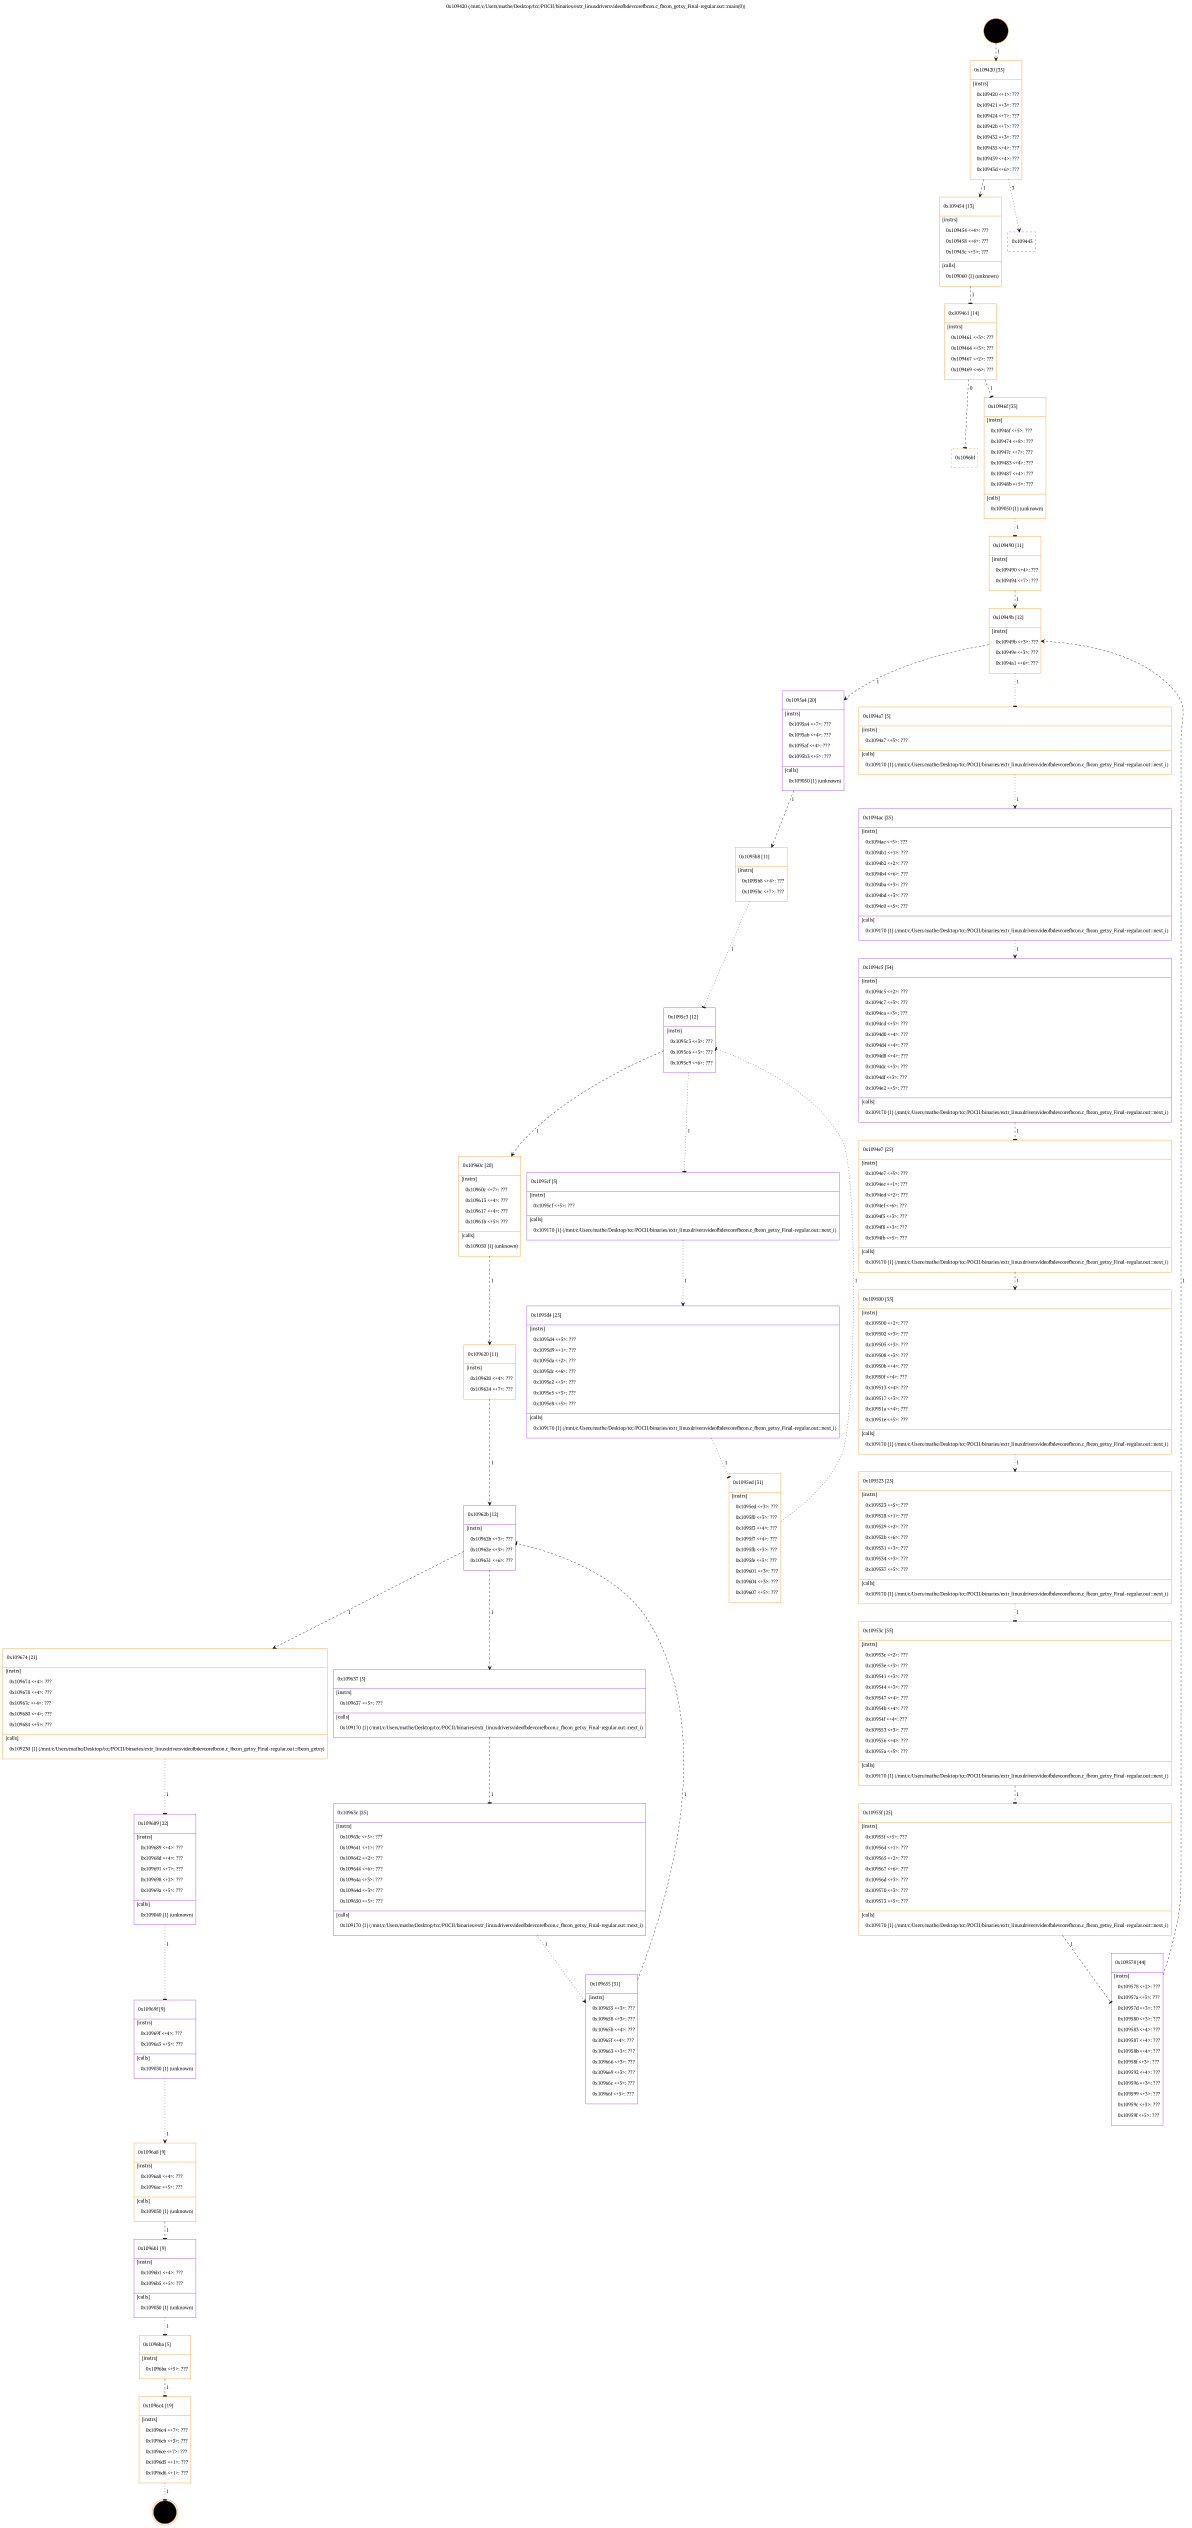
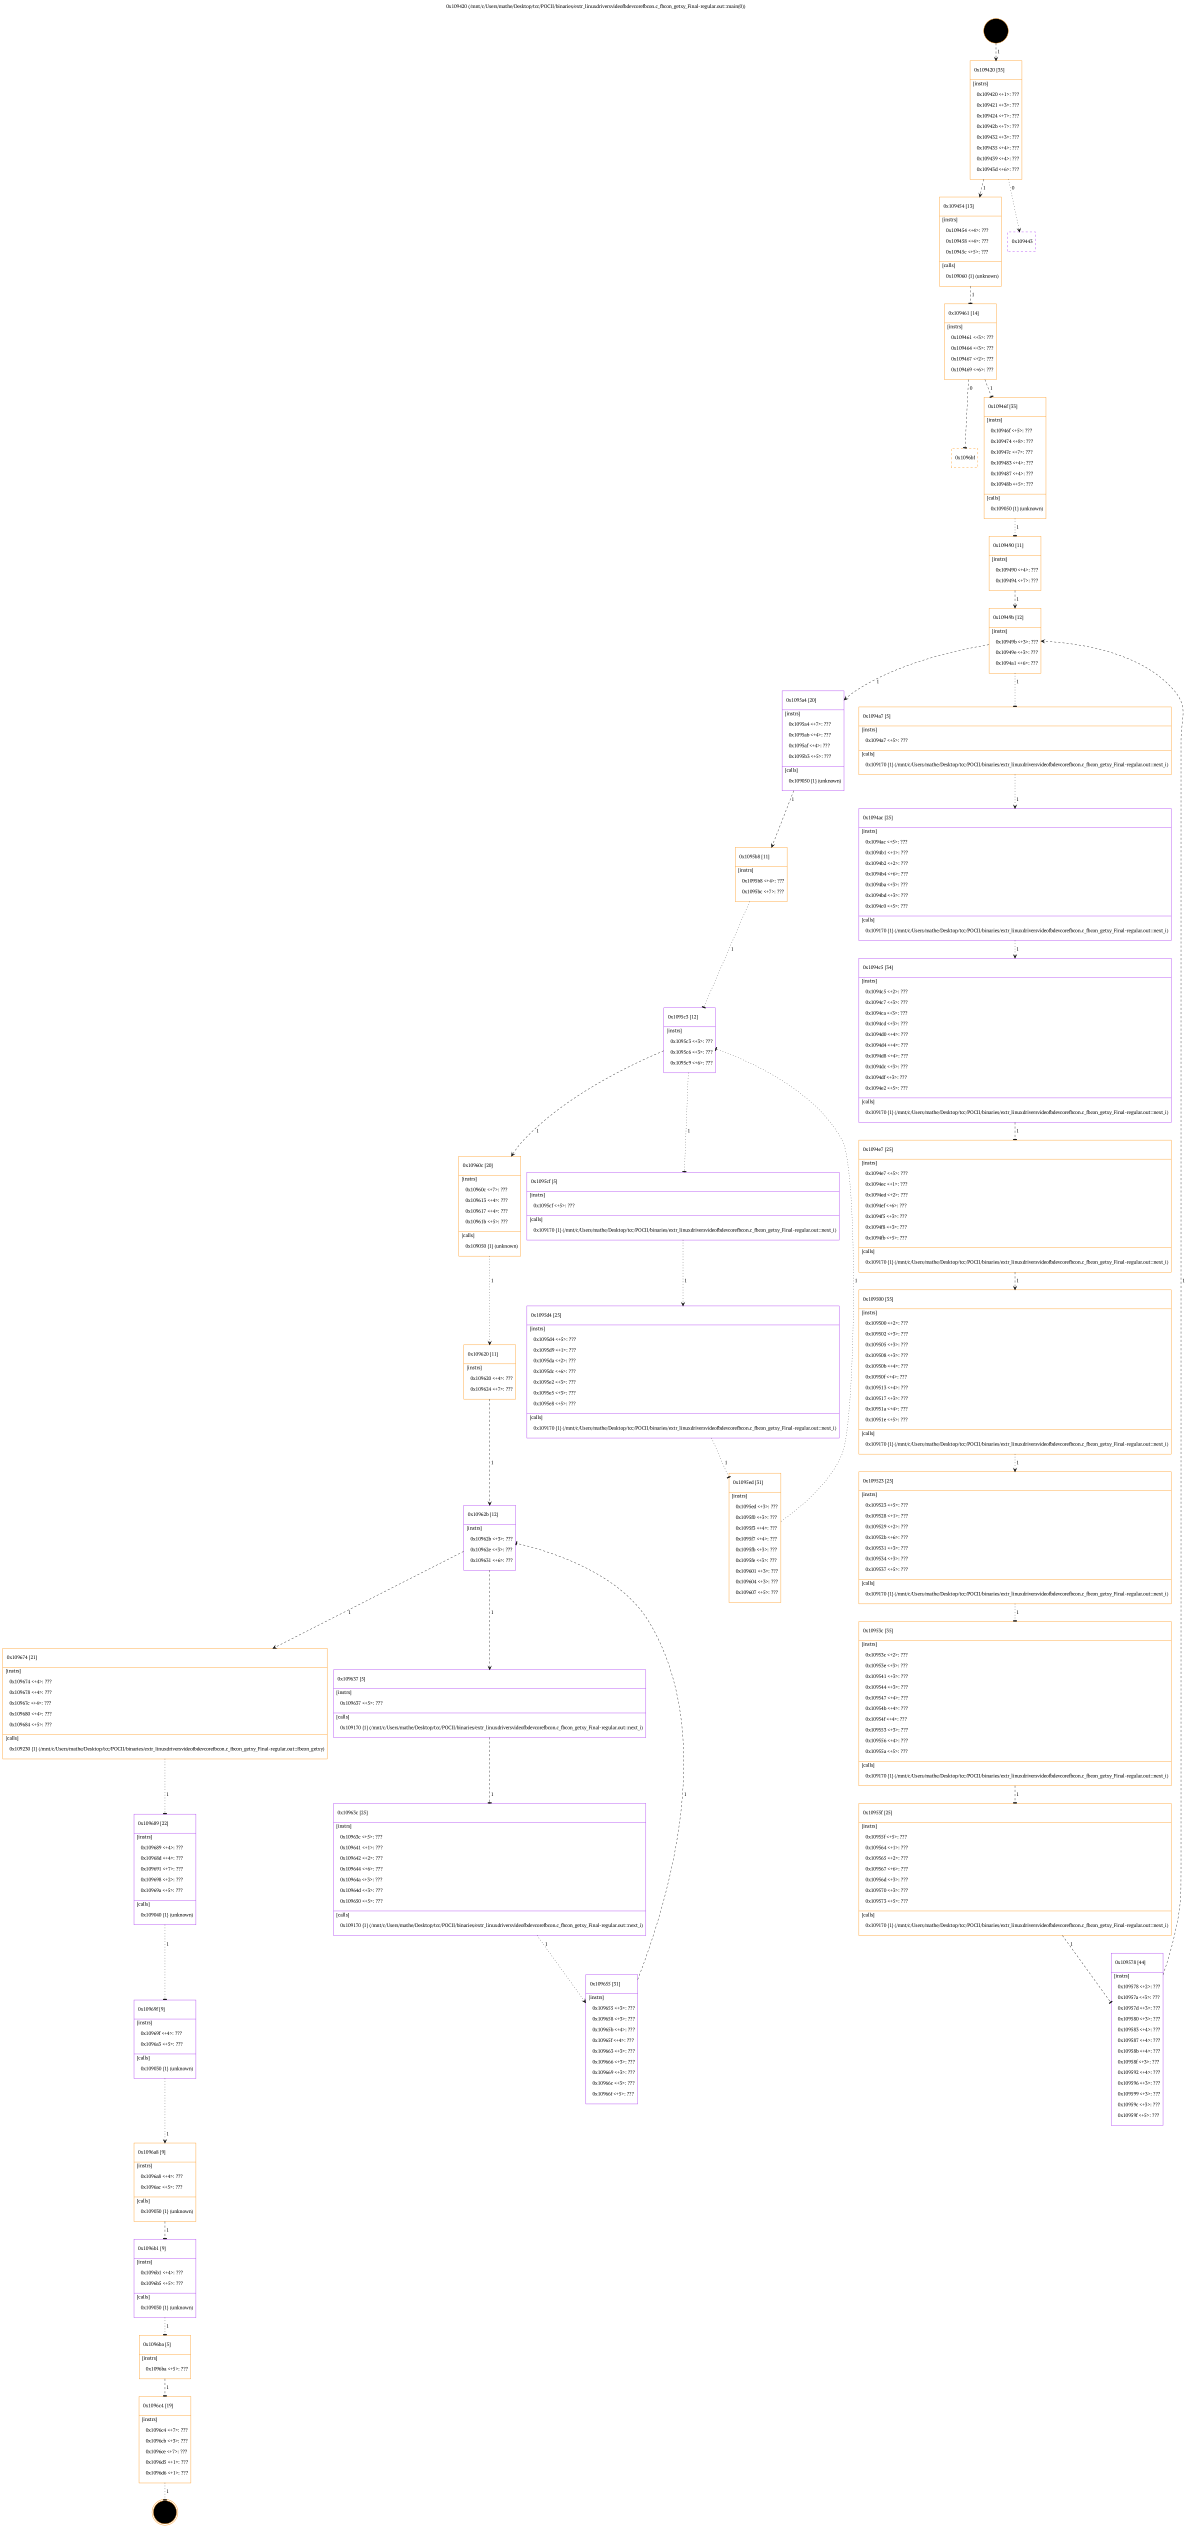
edge "0x109420 [35]" -> "0x109443": label " 3" -> " 0"
edge "0x10960c [20]" -> "0x109620 [11]": style dashed -> dotted
